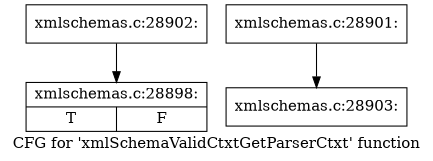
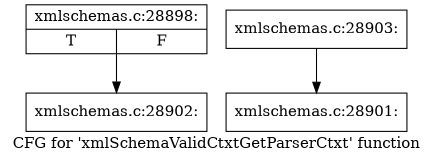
edge "xmlschemas.c:28902:" -> "xmlschemas.c:28898:": reversed
edge "xmlschemas.c:28901:" -> "xmlschemas.c:28903:": reversed
